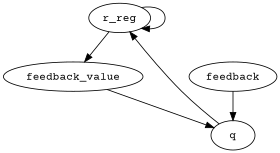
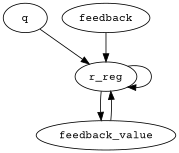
edge "feedback" -> "q": now "feedback" -> "r_reg"
edge "feedback_value" -> "q": now "feedback_value" -> "r_reg"
